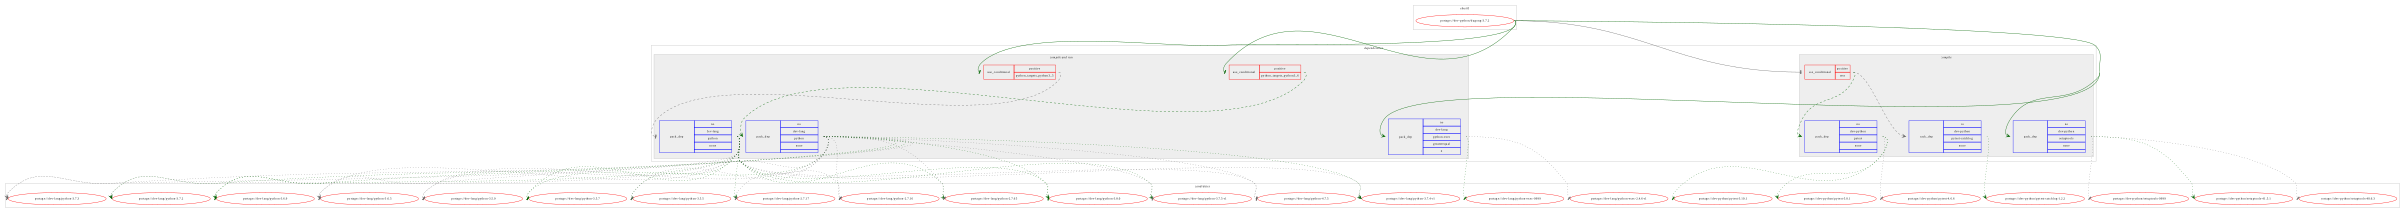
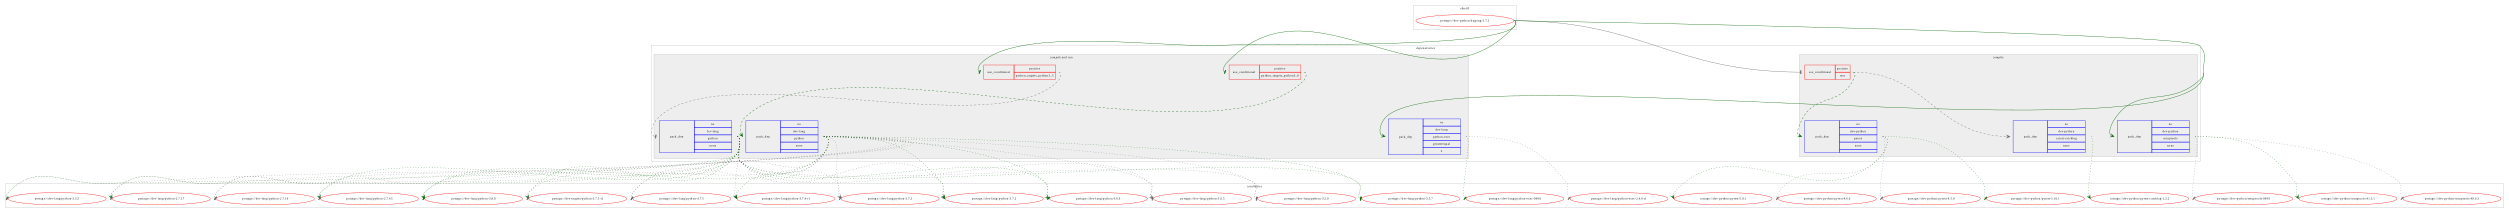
node "portage://dev-lang/python-3.7.5-r1": label "portage://dev-lang/python-3.7.5-r1" -> "portage://dev-targets/python-3.7.5-r1"
node "portage://dev-python/pytest-4.5.0": added
